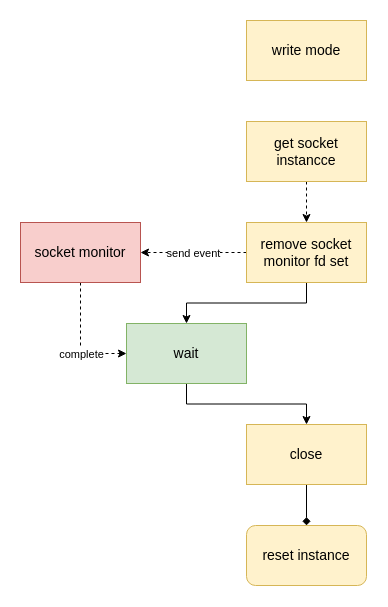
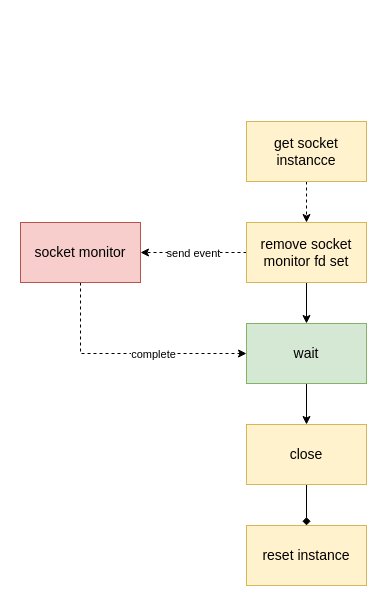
node "write mode": removed
node "wait": moved (187, 354) -> (307, 354)
node "reset instance": shape rounded rectangle -> rectangle
